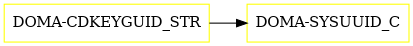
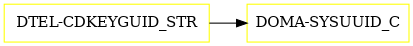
node "DOMA-CDKEYGUID_STR": label "DOMA-CDKEYGUID_STR" -> "DTEL-CDKEYGUID_STR"
